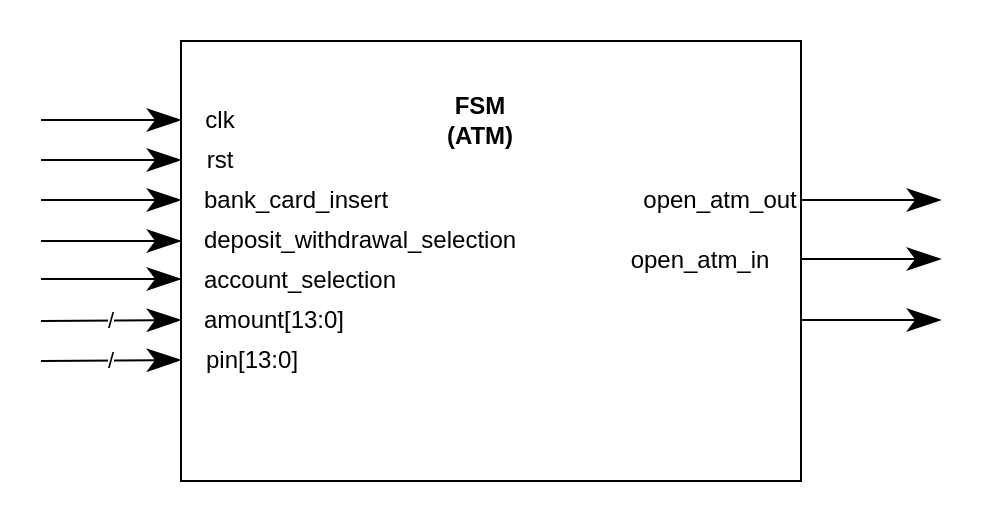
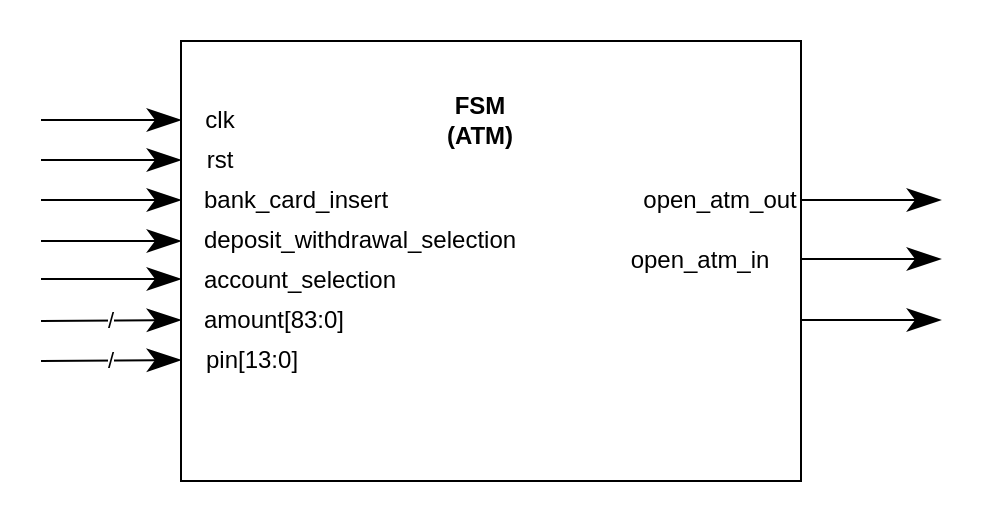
node "amount[13:0]": label "amount[13:0]" -> "amount[83:0]"
